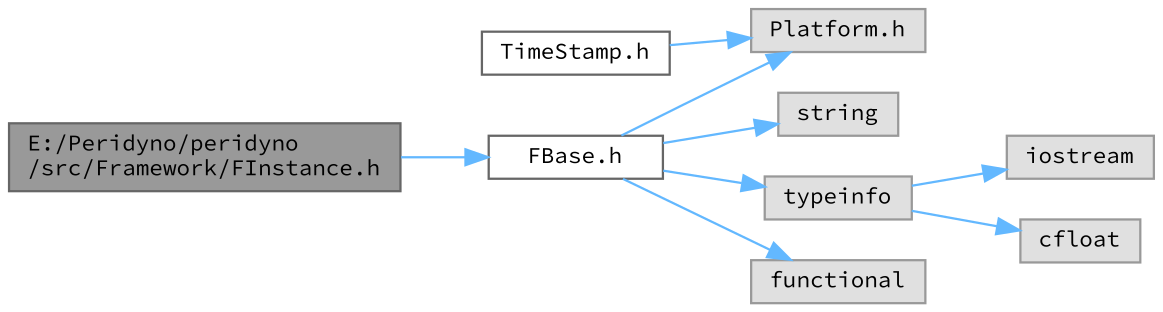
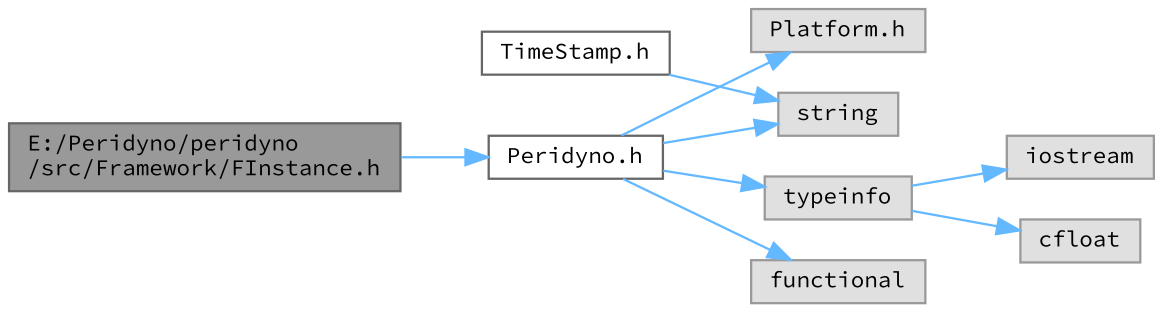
edge "TimeStamp.h" -> "Platform.h": now "TimeStamp.h" -> "string"
node "FBase.h": label "FBase.h" -> "Peridyno.h"
